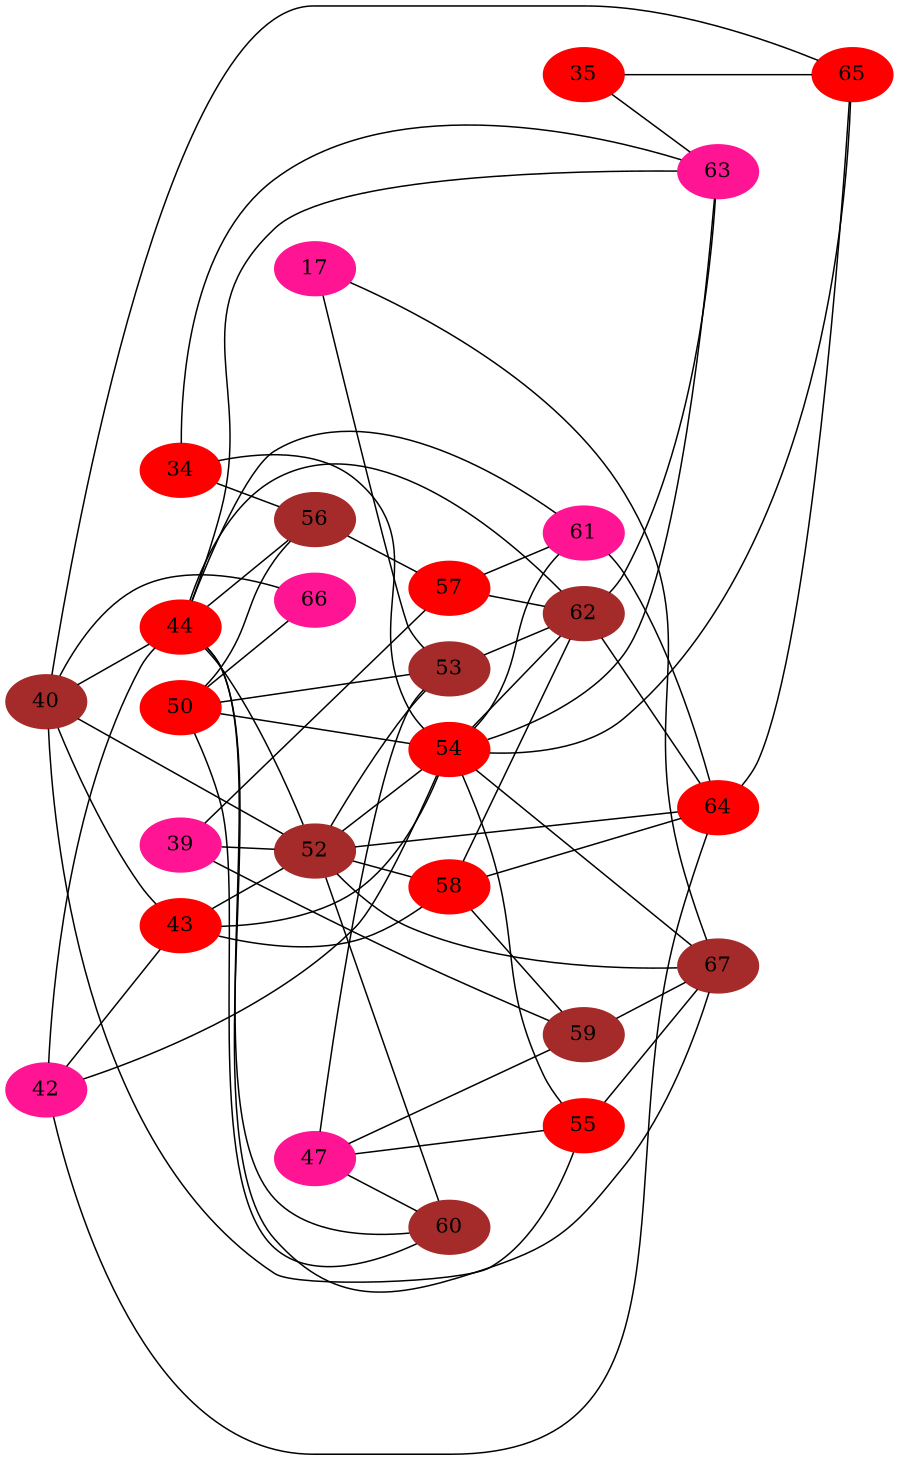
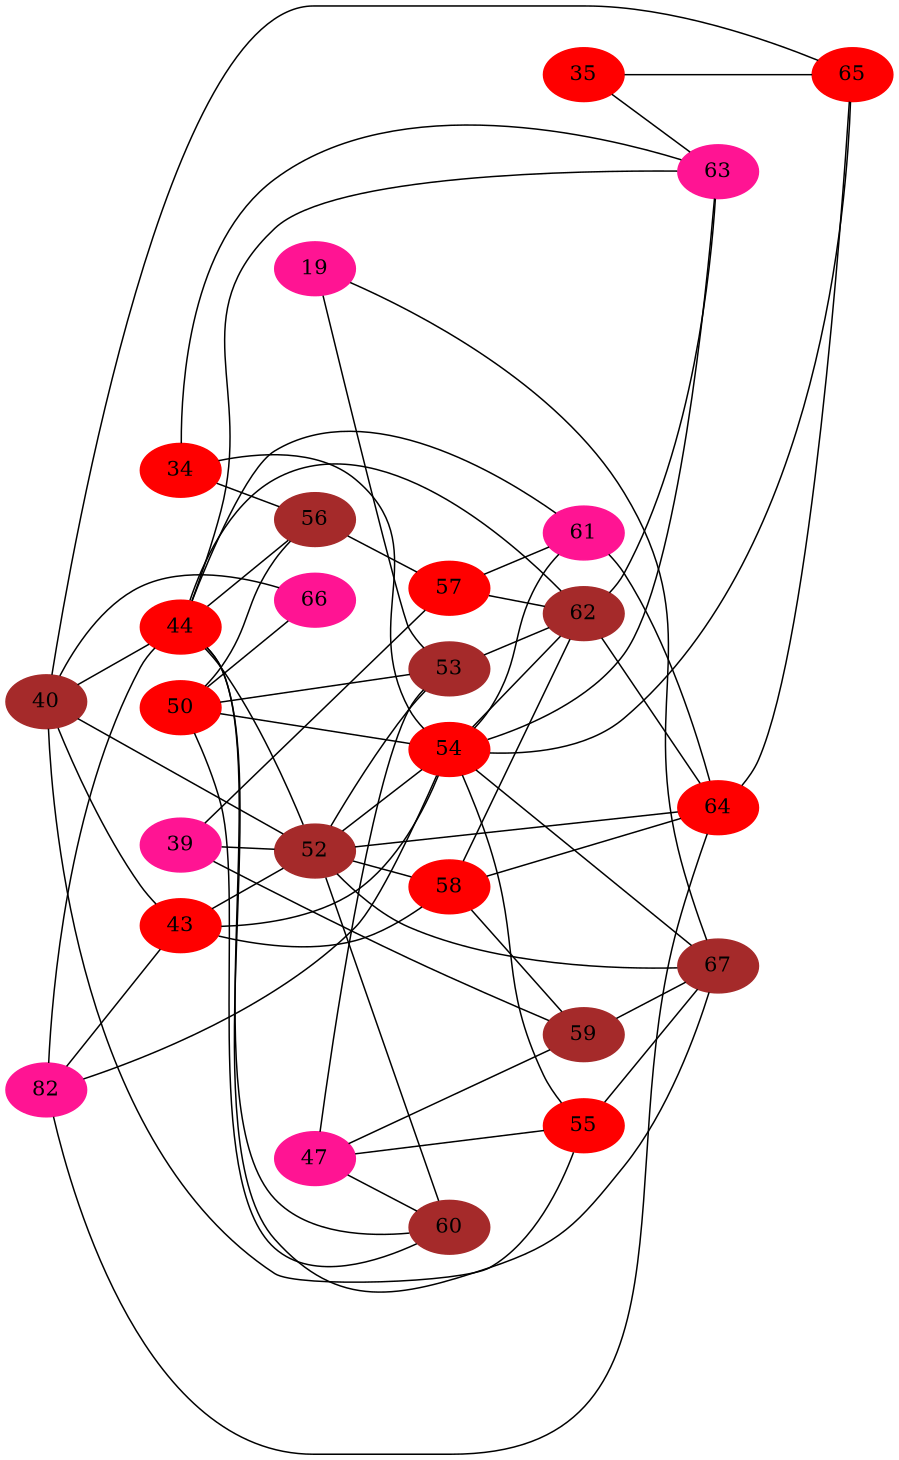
node "17": label "17" -> "19"
node "42": label "42" -> "82"
